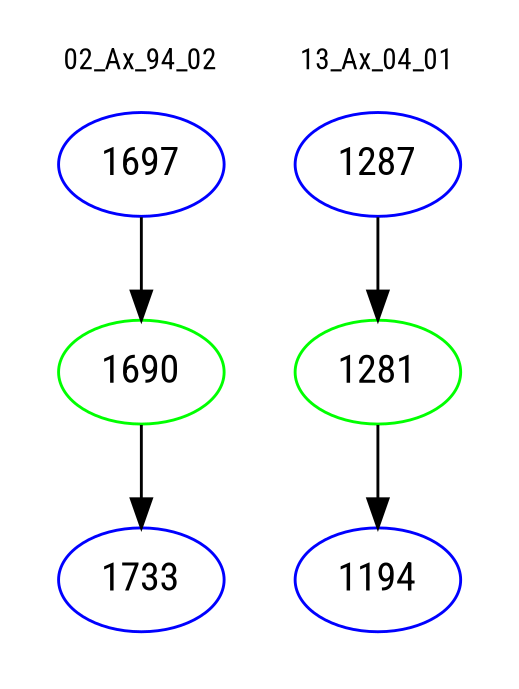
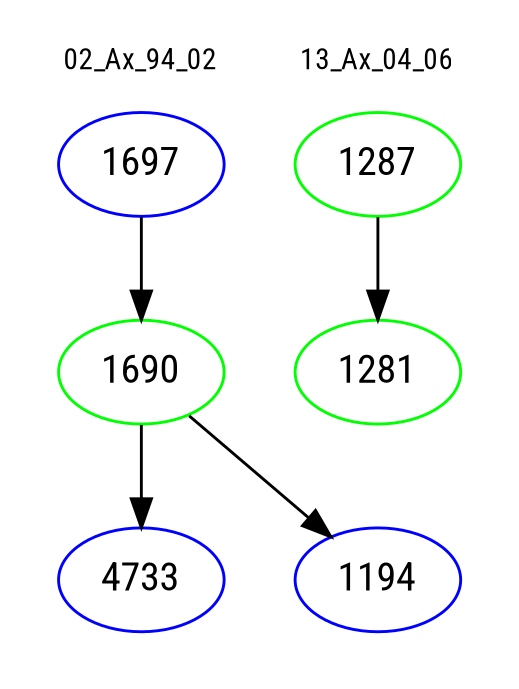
cluster "13_Ax_04_01": label "13_Ax_04_01" -> "13_Ax_04_06"
node "1287": color blue -> green
edge "1281" -> "1194": now "1690" -> "1194"
node "1733": label "1733" -> "4733"
